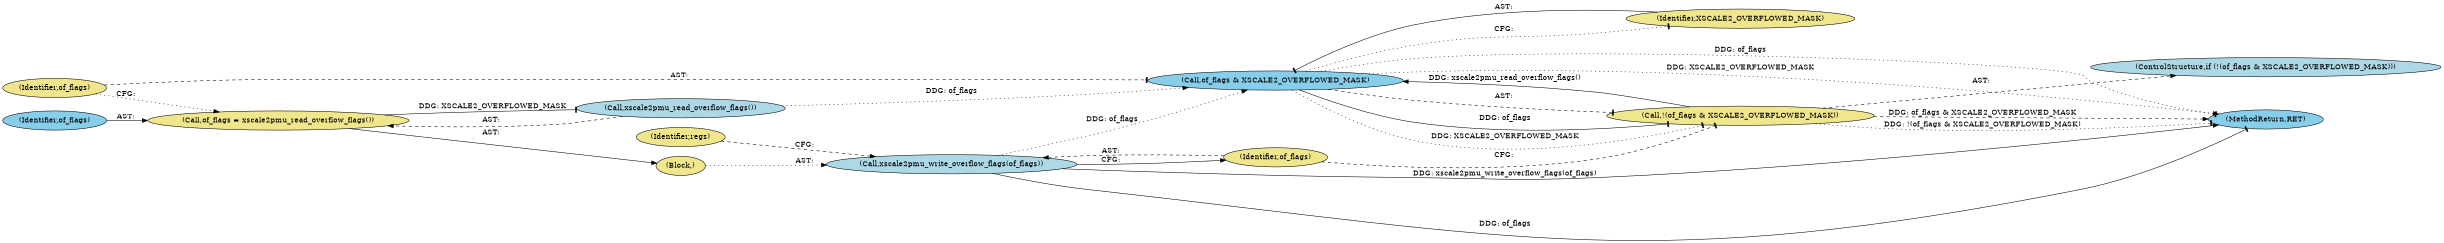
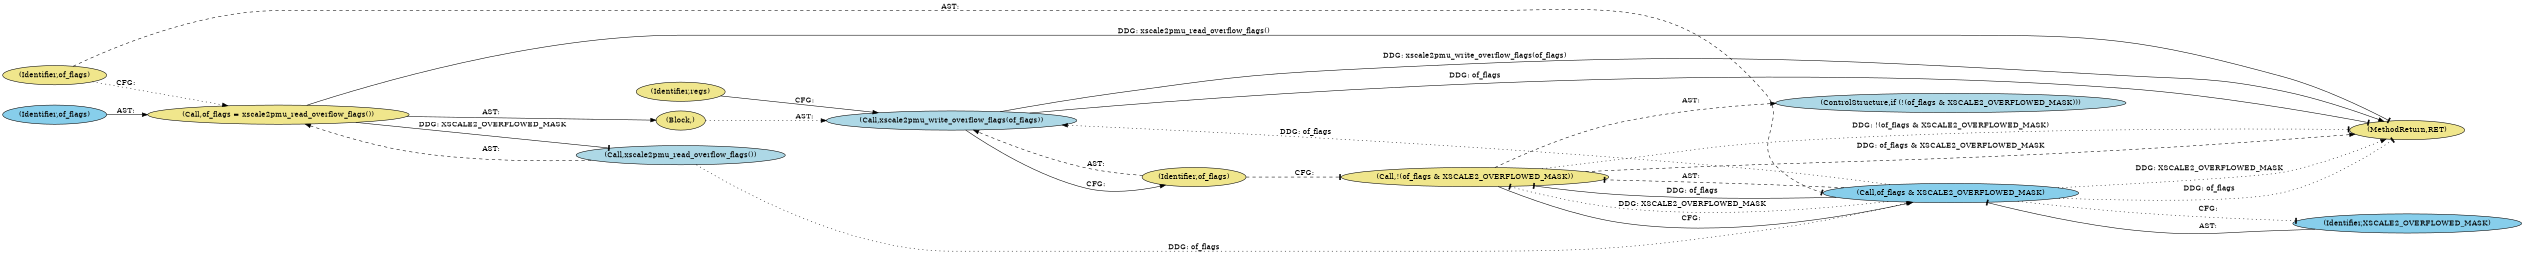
node "(Identifier,XSCALE2_OVERFLOWED_MASK)": fillcolor khaki -> skyblue
edge "(Call,of_flags = xscale2pmu_read_overflow_flags())" -> "(MethodReturn,RET)": added, label "DDG: xscale2pmu_read_overflow_flags()"
edge "(Call,!(of_flags & XSCALE2_OVERFLOWED_MASK))" -> "(Call,of_flags & XSCALE2_OVERFLOWED_MASK)": label "DDG: xscale2pmu_read_overflow_flags()" -> "CFG: "
node "(MethodReturn,RET)": fillcolor skyblue -> khaki
edge "(Call,xscale2pmu_write_overflow_flags(of_flags))" -> "(Call,of_flags & XSCALE2_OVERFLOWED_MASK)": reversed
edge "(Identifier,regs)" -> "(Call,xscale2pmu_write_overflow_flags(of_flags))": style dashed -> solid
